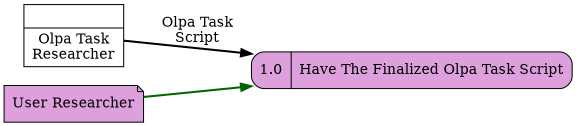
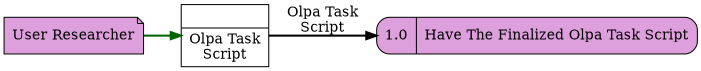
node "Olpa Task": text "Researcher" -> "Script"
edge "User Researcher" -> "1.0": now "User Researcher" -> "Olpa Task"
